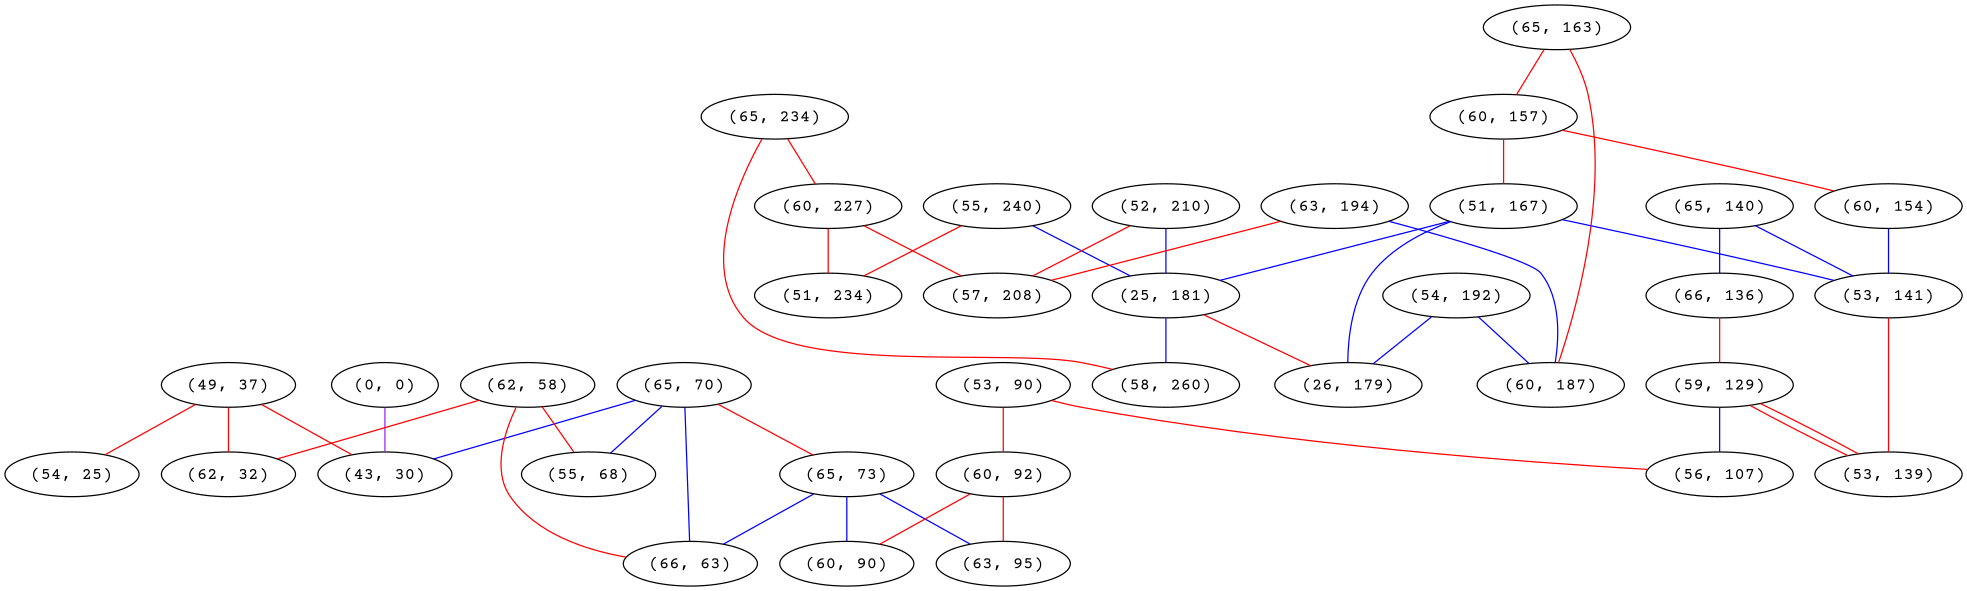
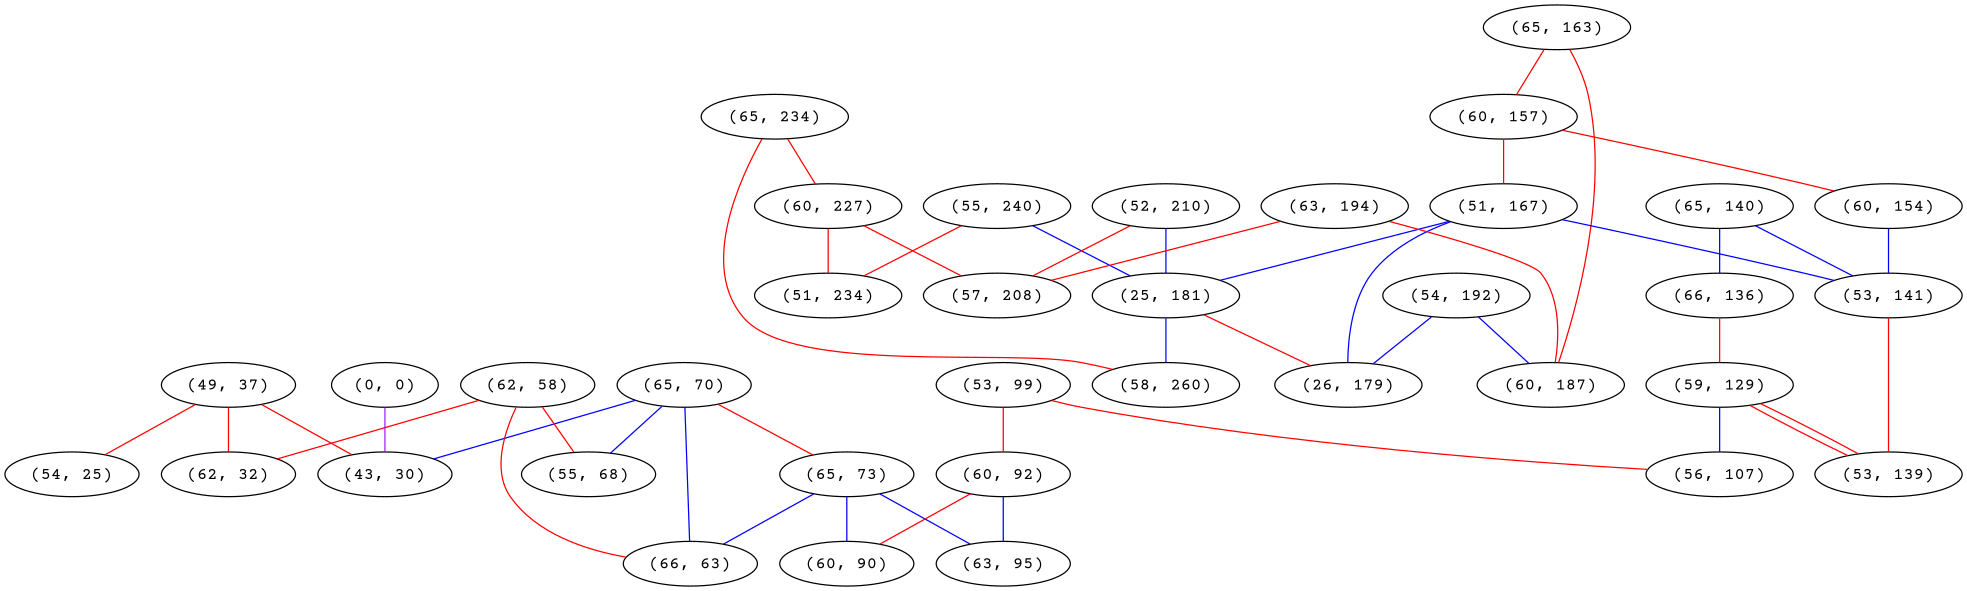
edge "(63, 194)" -- "(60, 187)": color blue -> red
node "(53, 90)": label "(53, 90)" -> "(53, 99)"
edge "(60, 92)" -- "(63, 95)": color red -> blue
